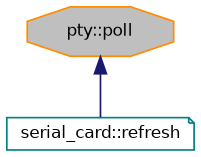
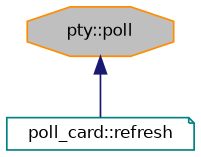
node "serial_card::refresh": label "serial_card::refresh" -> "poll_card::refresh"
